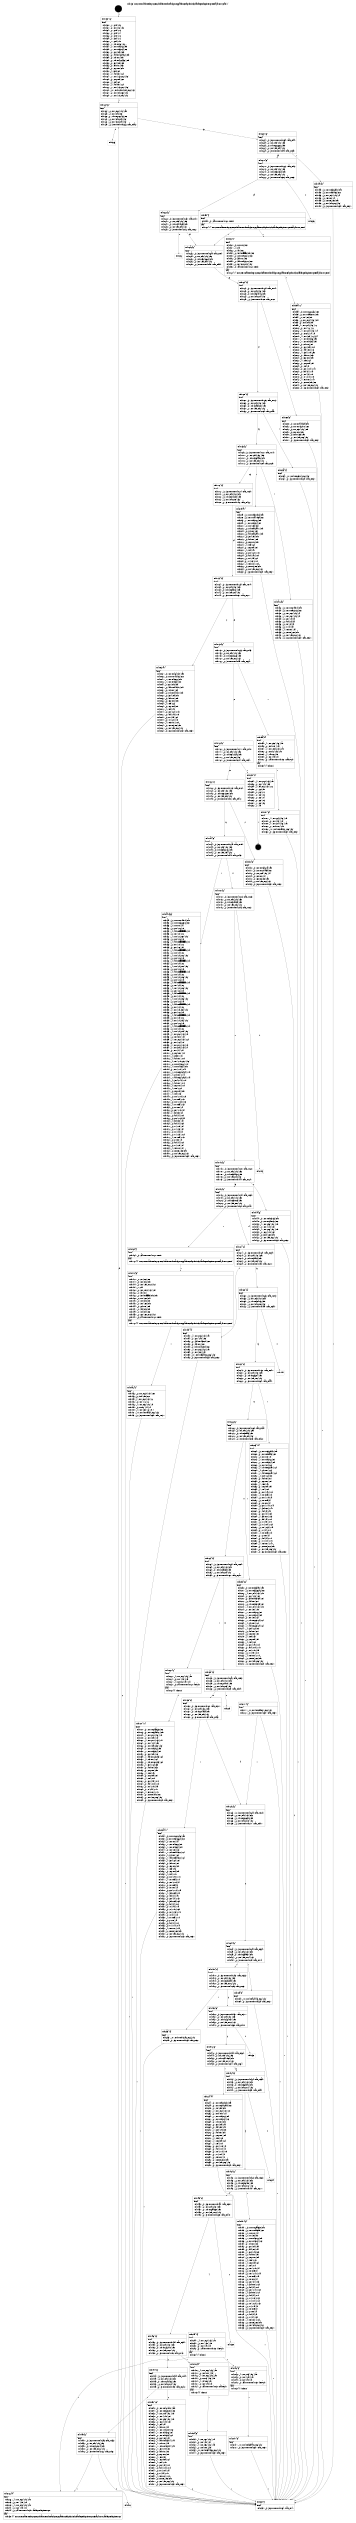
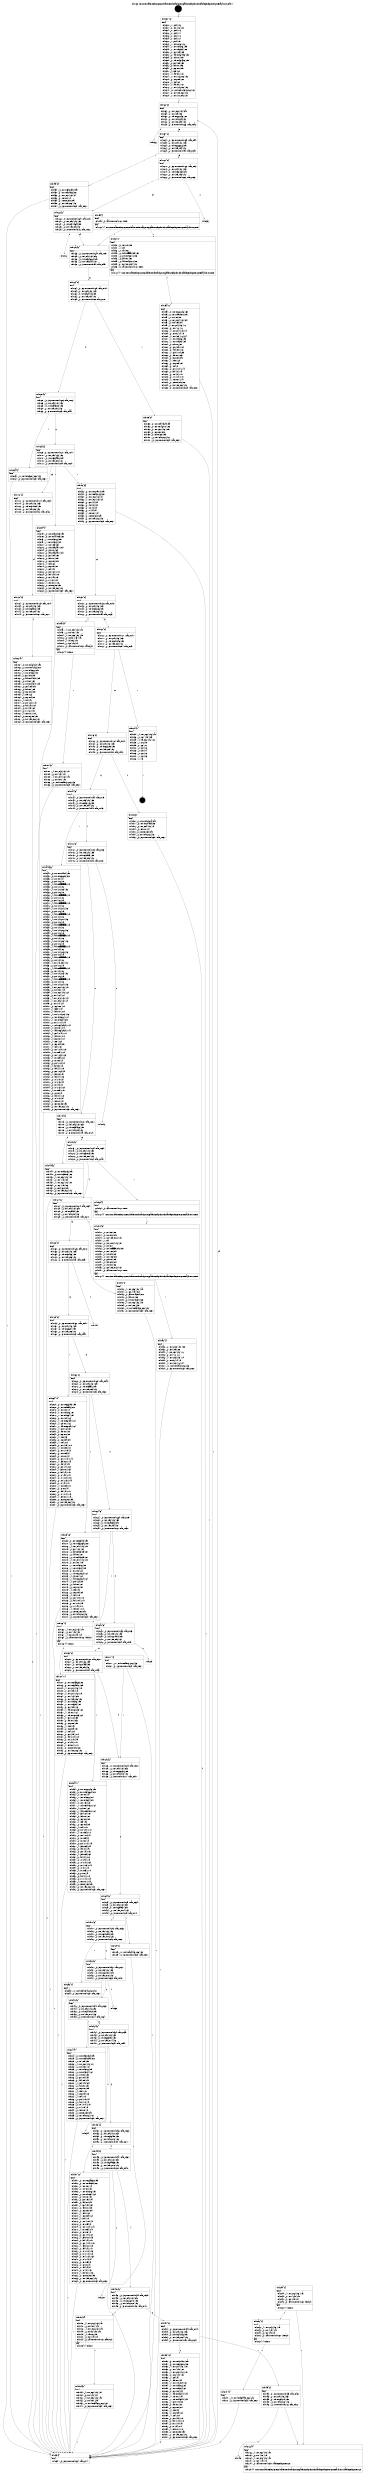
edge "0x401734 [28]" -> "0x401750 [28]": now "0x401a16 [53]" -> "0x401750 [28]"
